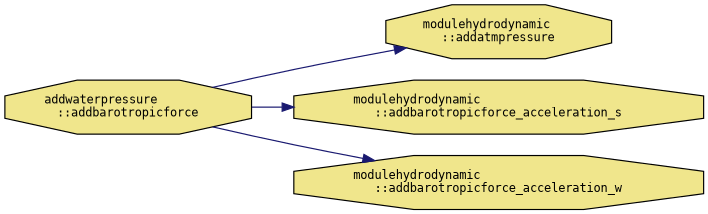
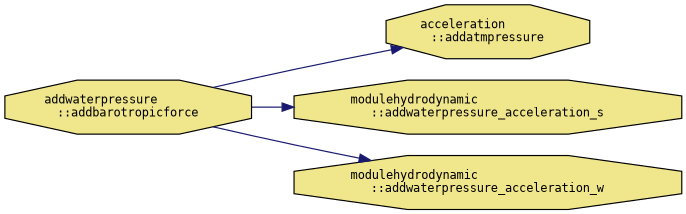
node "modulehydrodynamic ::addatmpressure": label "modulehydrodynamic ::addatmpressure" -> "acceleration ::addatmpressure"
node "modulehydrodynamic ::addbarotropicforce_acceleration_s": label "modulehydrodynamic ::addbarotropicforce_acceleration_s" -> "modulehydrodynamic ::addwaterpressure_acceleration_s"
node "modulehydrodynamic ::addbarotropicforce_acceleration_w": label "modulehydrodynamic ::addbarotropicforce_acceleration_w" -> "modulehydrodynamic ::addwaterpressure_acceleration_w"
